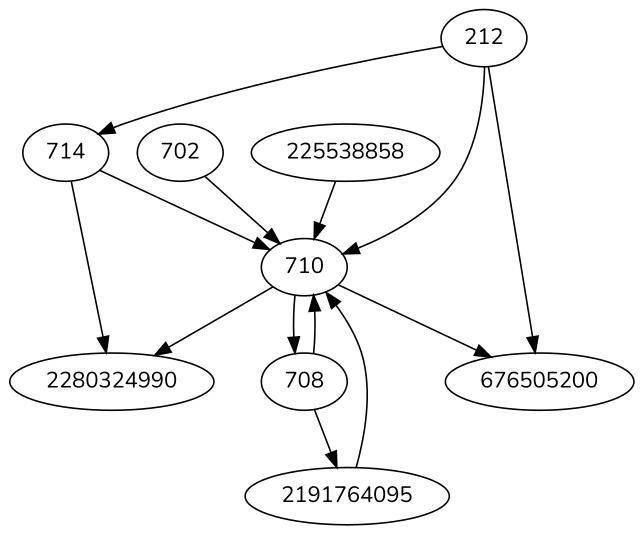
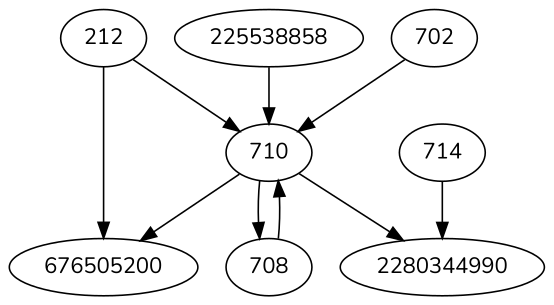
edge "212" -> "714": removed
edge "714" -> "710": removed
node "2280324990": label "2280324990" -> "2280344990"
node "2191764095": removed
